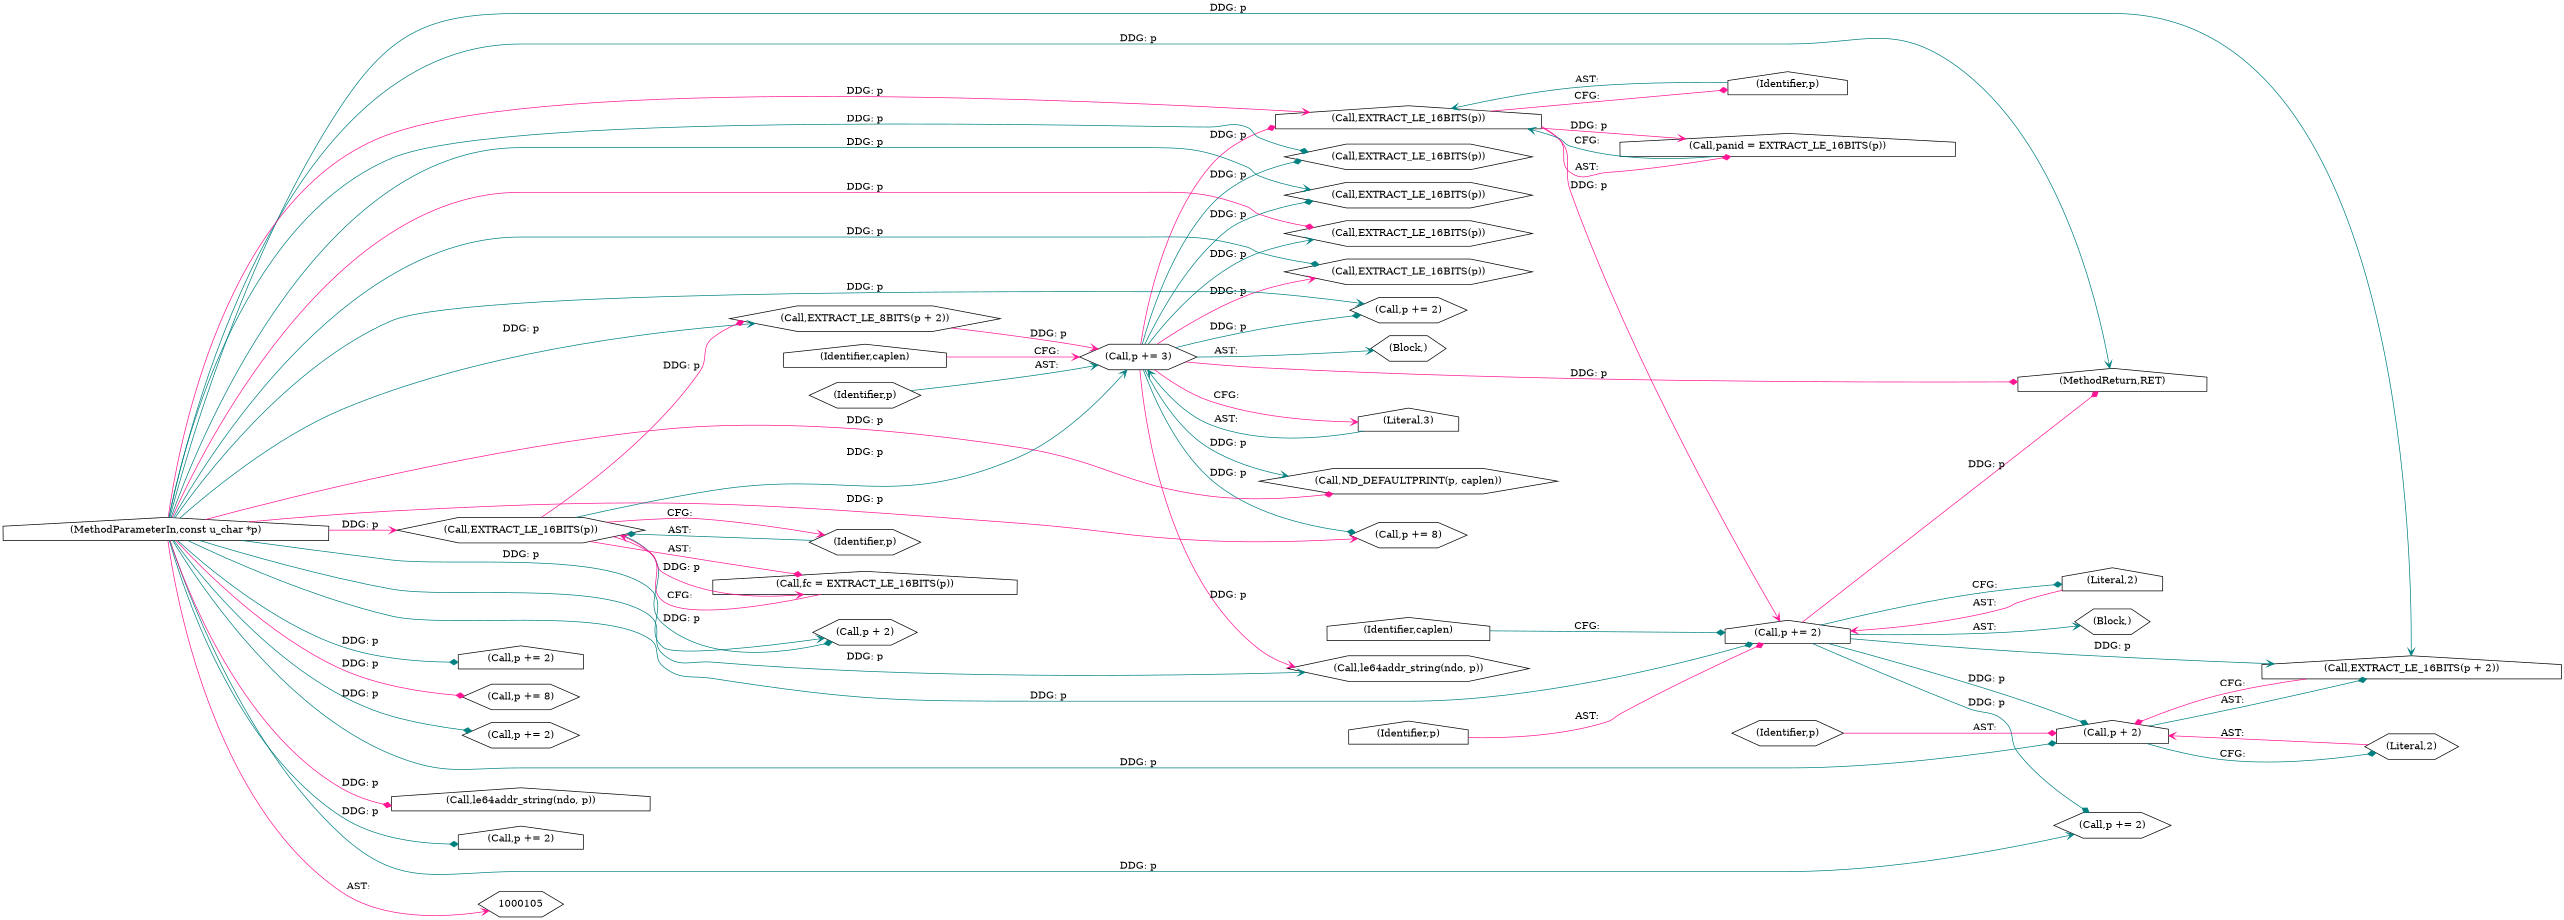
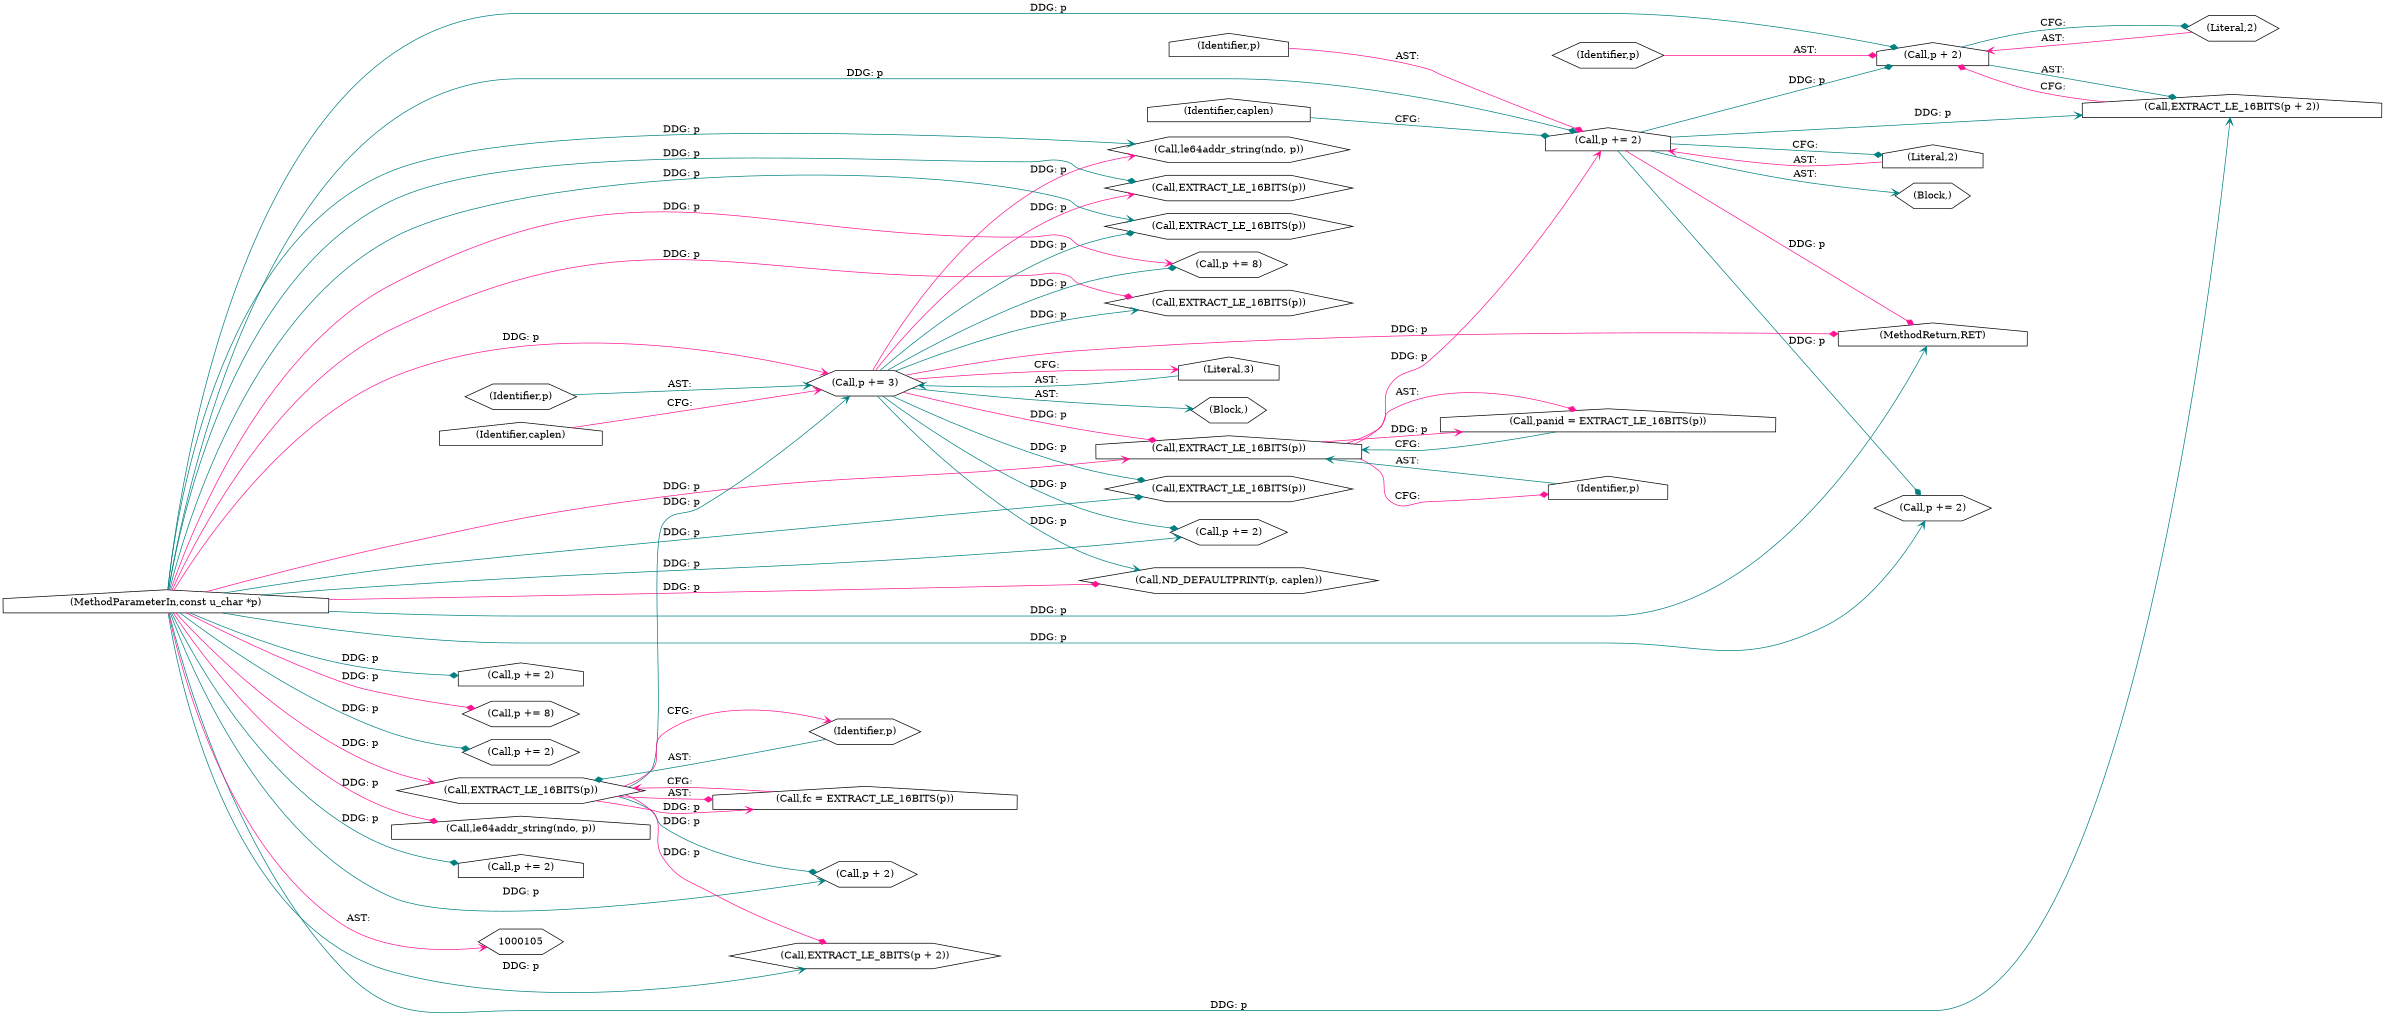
edge "(Call,EXTRACT_LE_8BITS(p + 2))" -> "(Call,p += 3)": now "(MethodParameterIn,const u_char *p)" -> "(Call,p += 3)"
